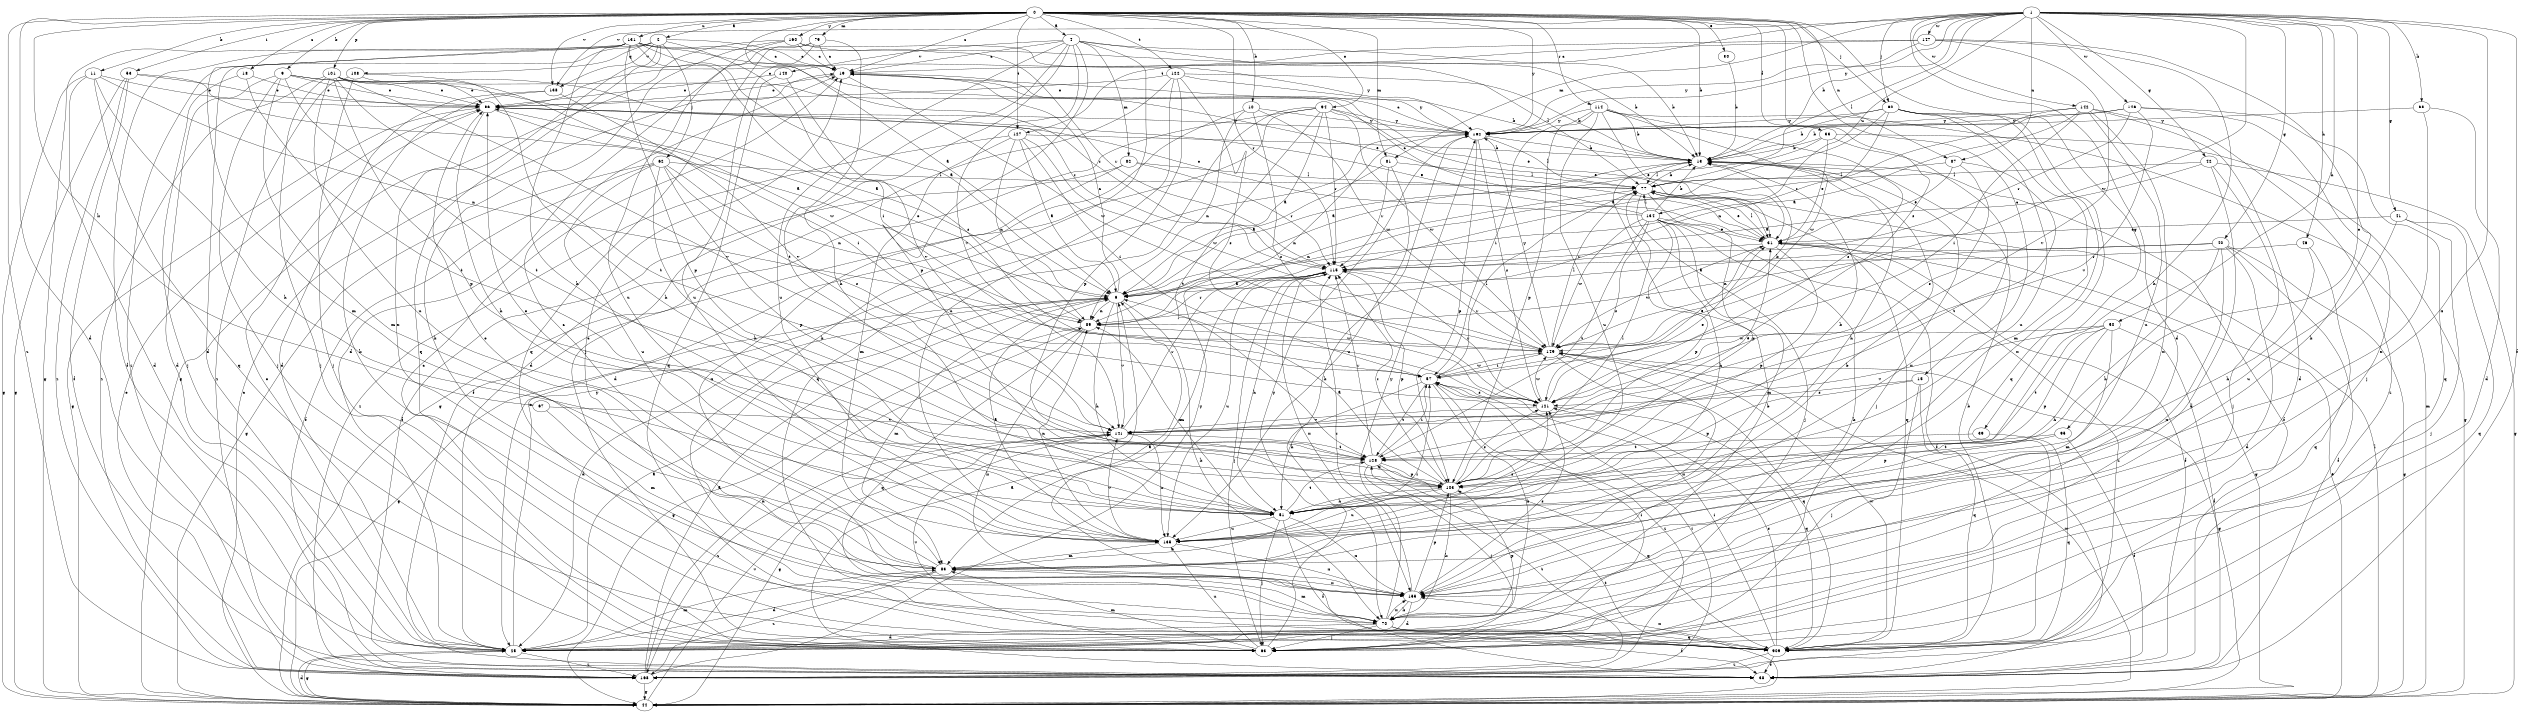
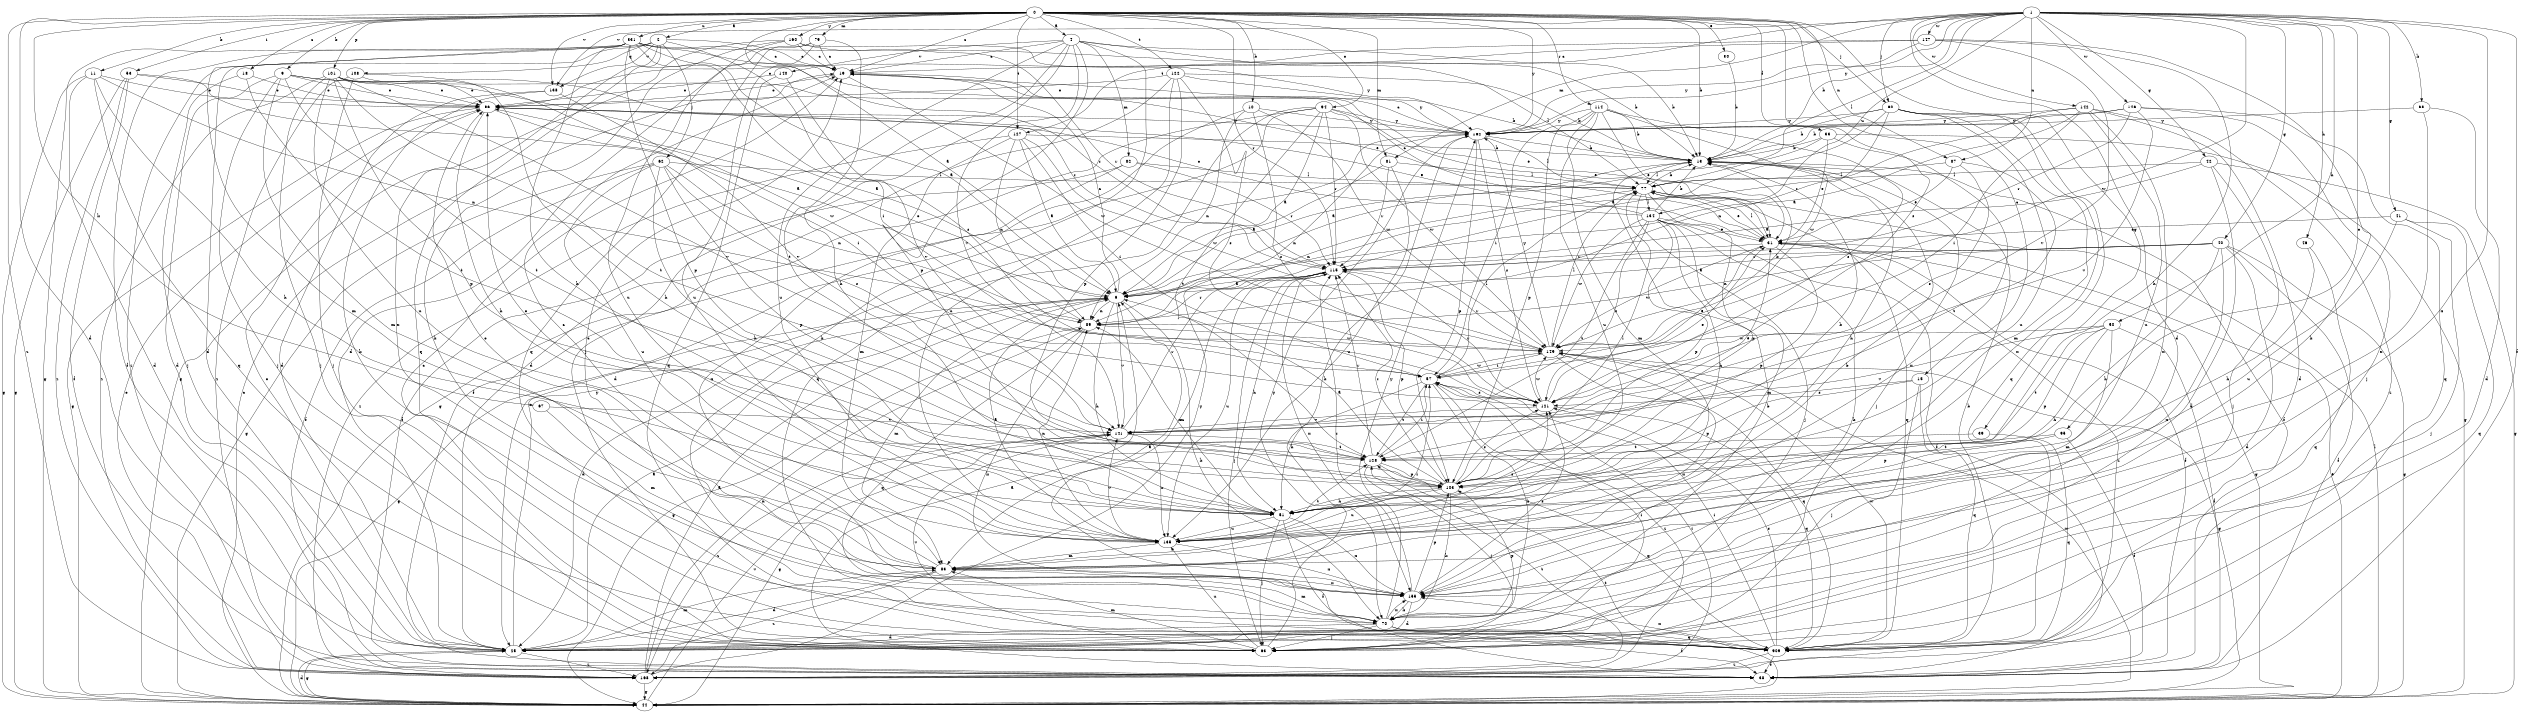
node "131": label "131" -> "331"
edge "134" -> "77": reversed
edge "46" -> "115": now "40" -> "115"
edge "51" -> "128": now "135" -> "128"
edge "114" -> "44": now "114" -> "83"
